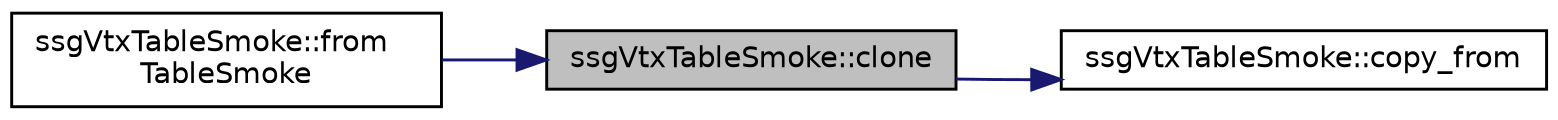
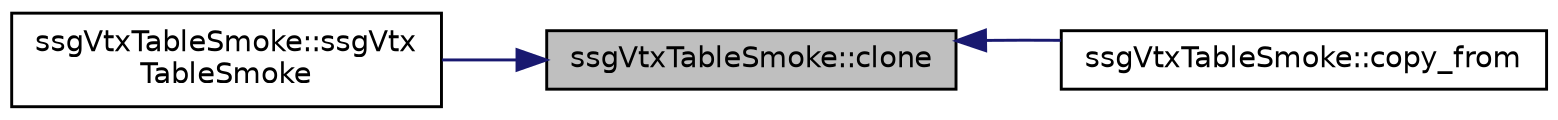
node "ssgVtxTableSmoke::from TableSmoke": label "ssgVtxTableSmoke::from TableSmoke" -> "ssgVtxTableSmoke::ssgVtx TableSmoke"
edge "ssgVtxTableSmoke::clone" -> "ssgVtxTableSmoke::copy_from": reversed
